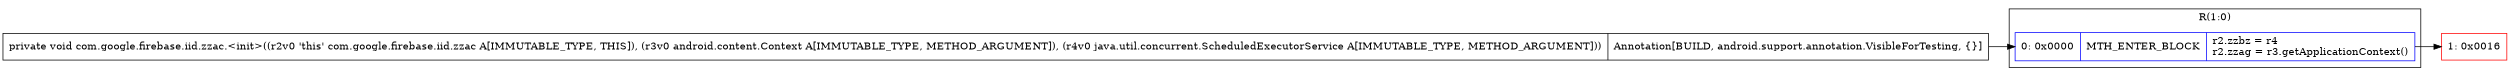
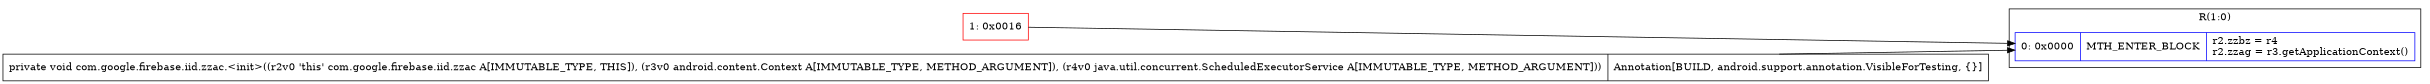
edge "0: 0x0000" -> "1: 0x0016": reversed
